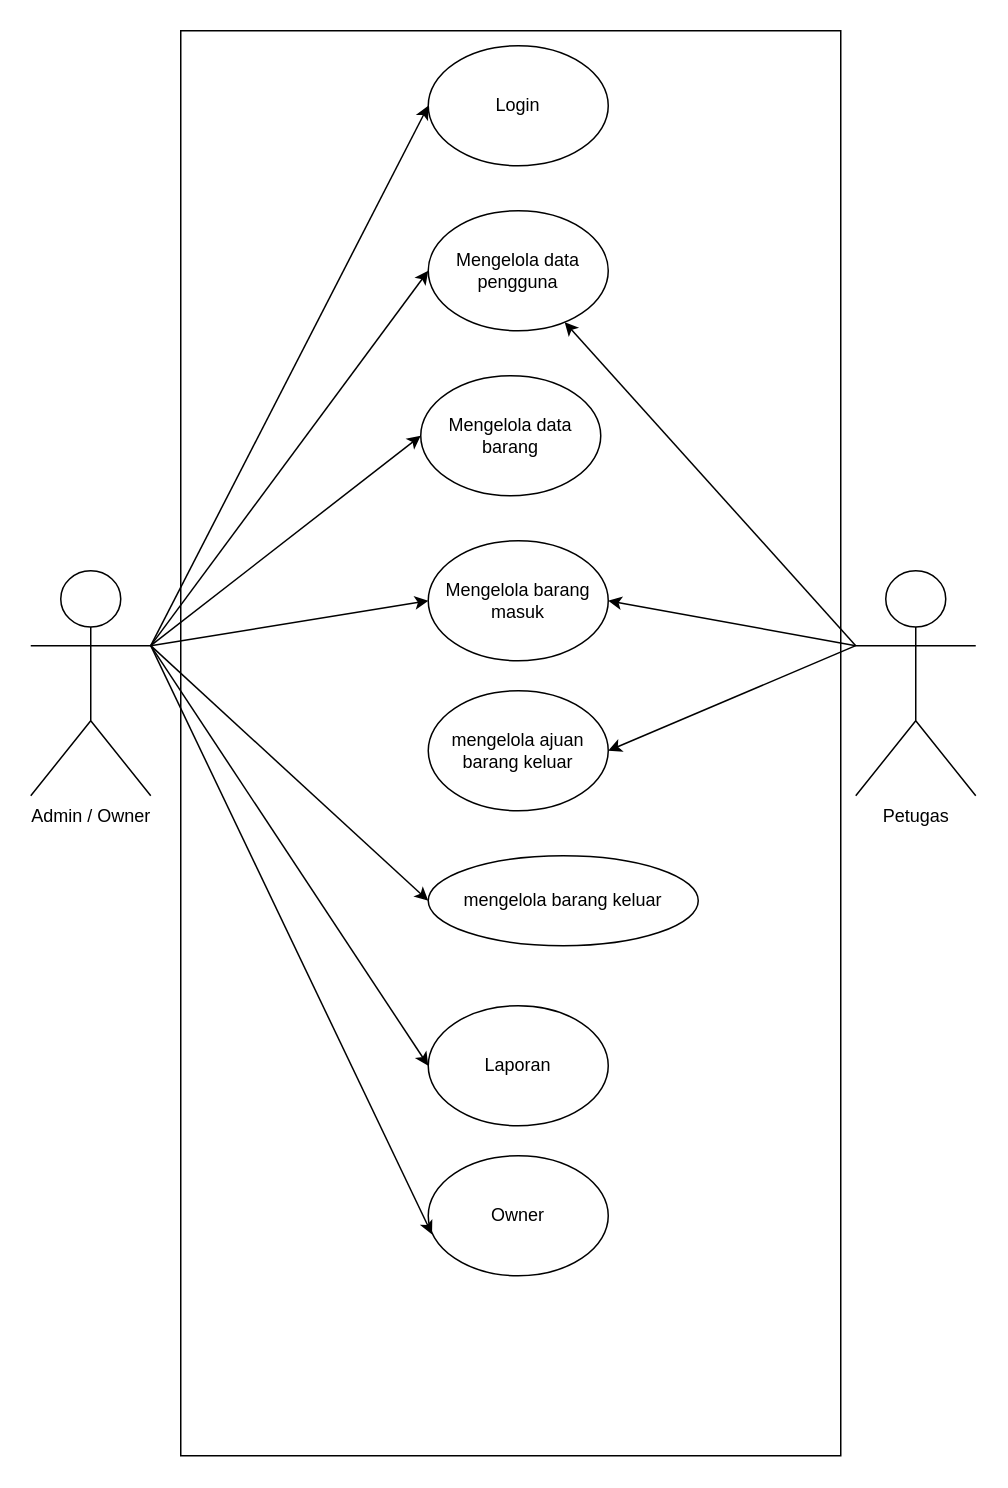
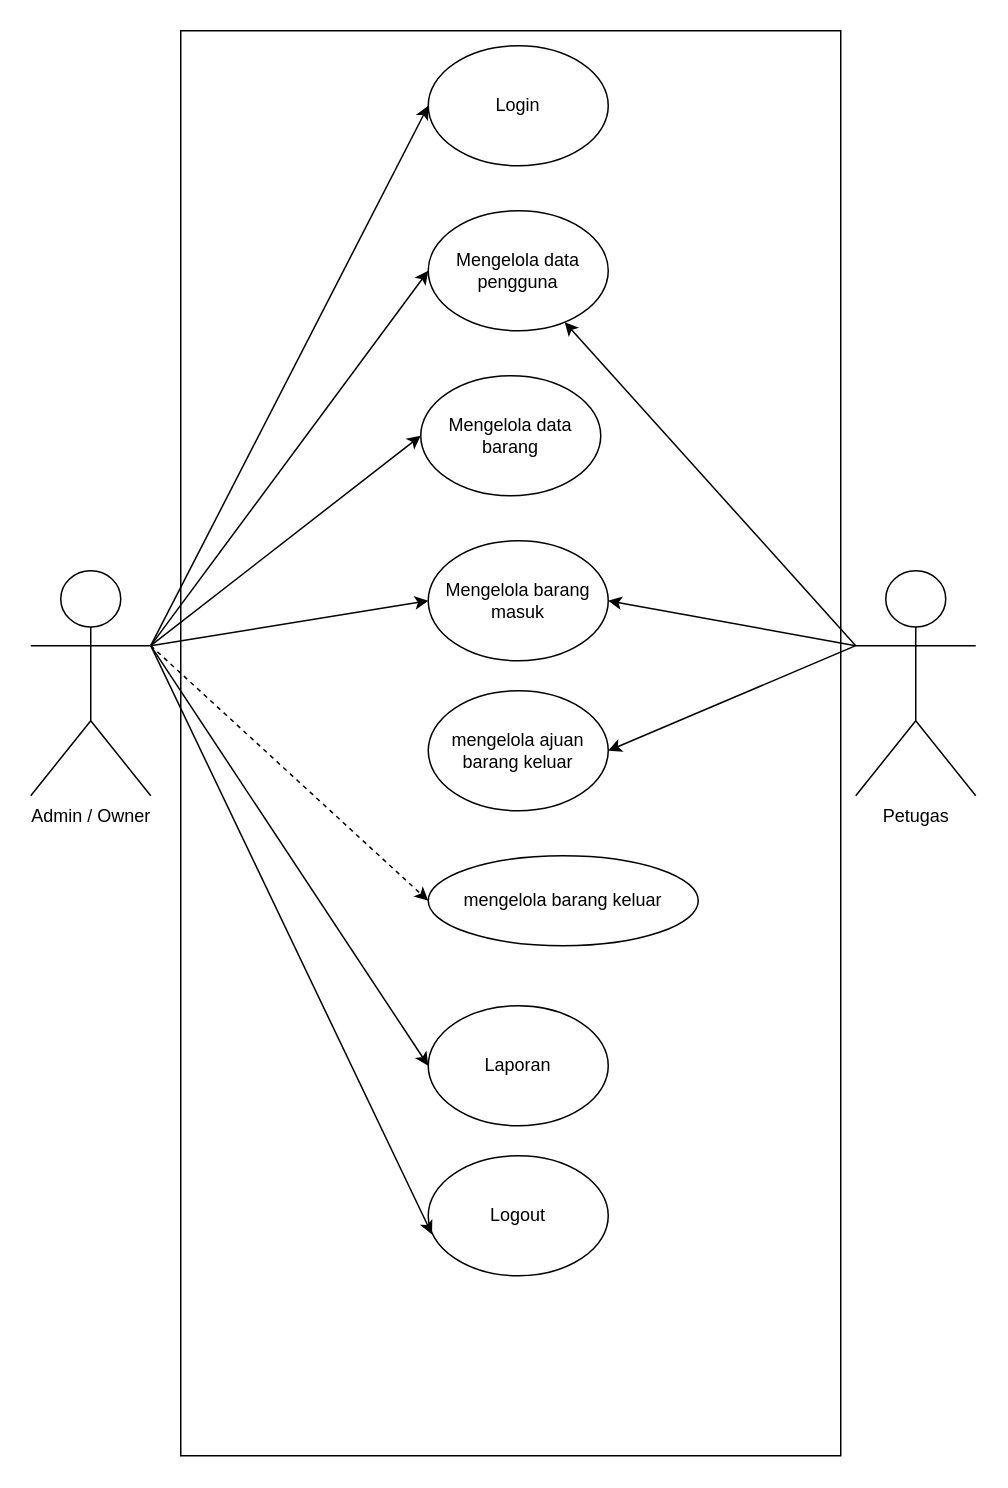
edge "Admin / Owner" -> "mengelola barang keluar": style solid -> dashed
node "Owner": label "Owner" -> "Logout"
